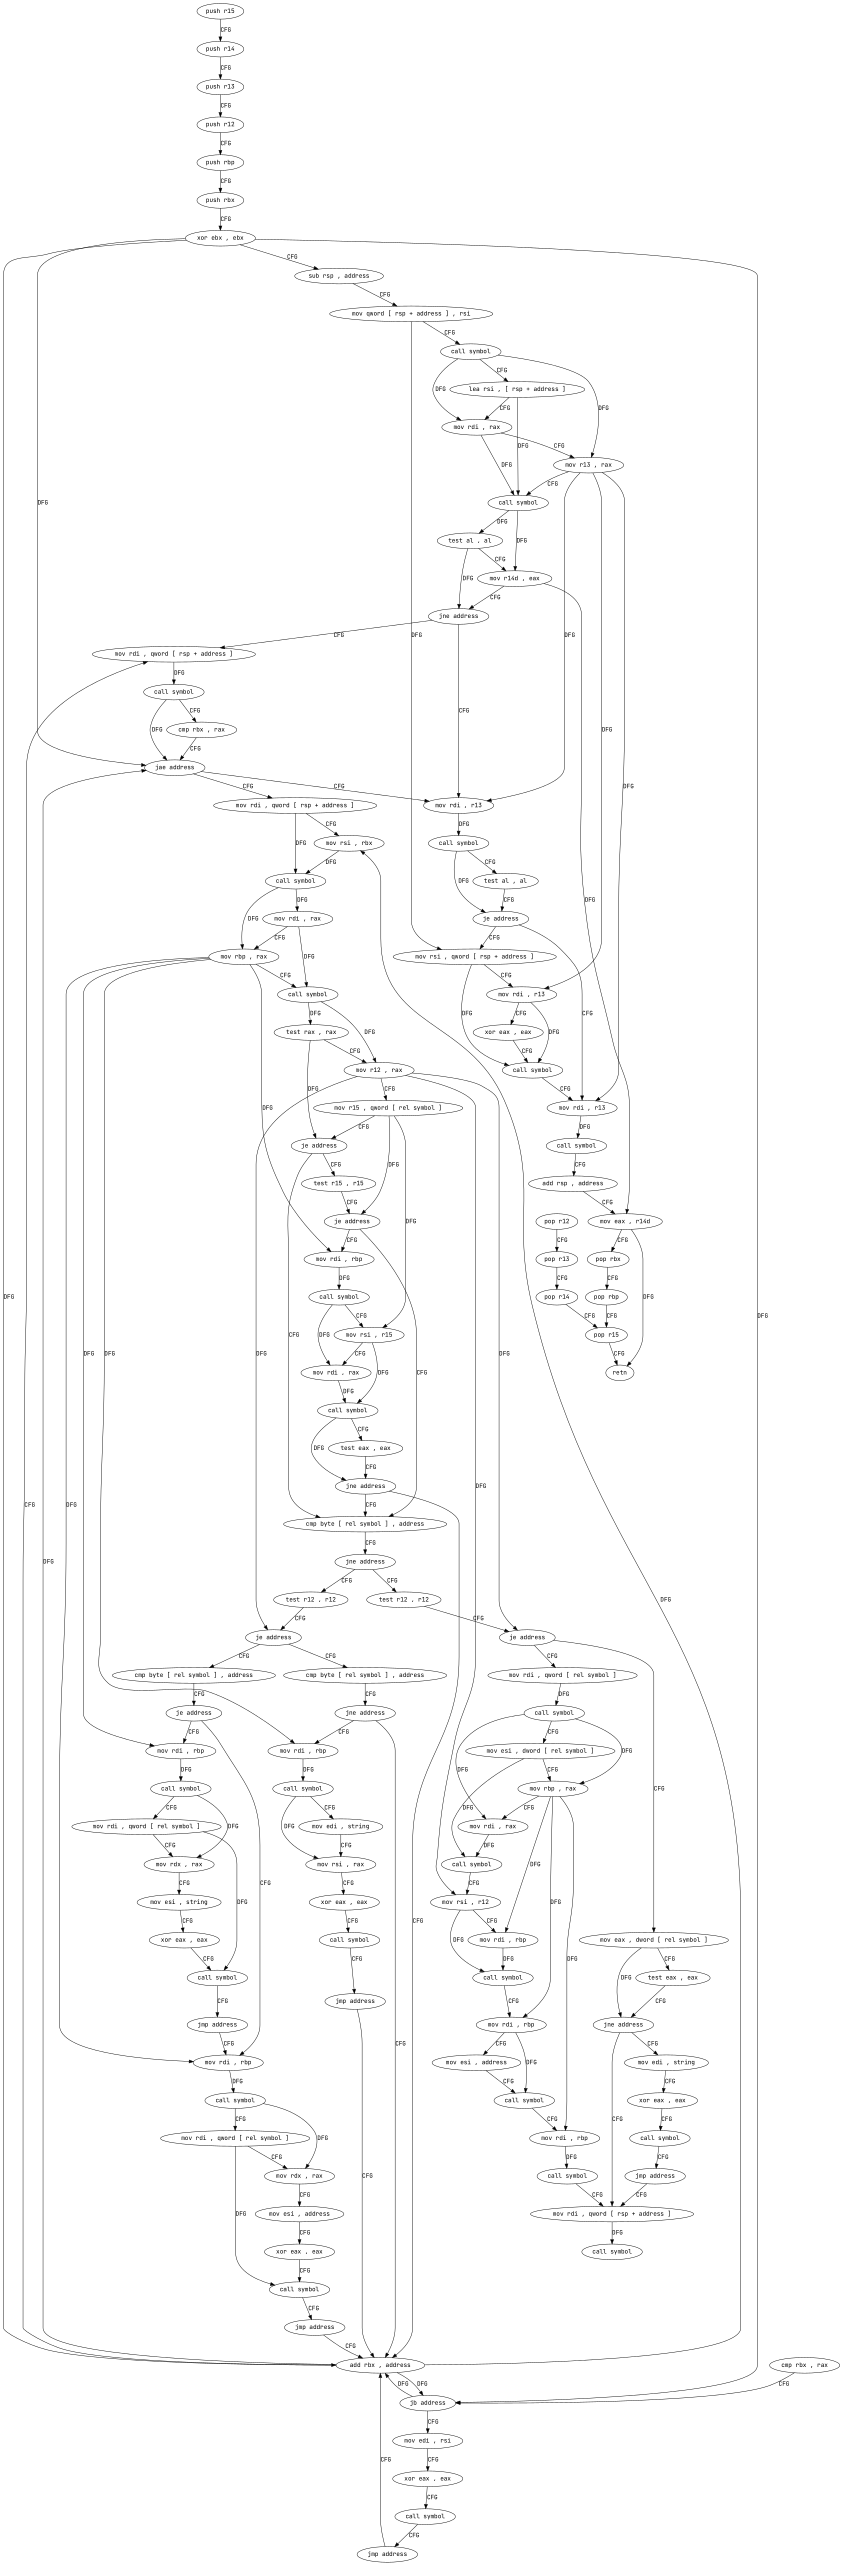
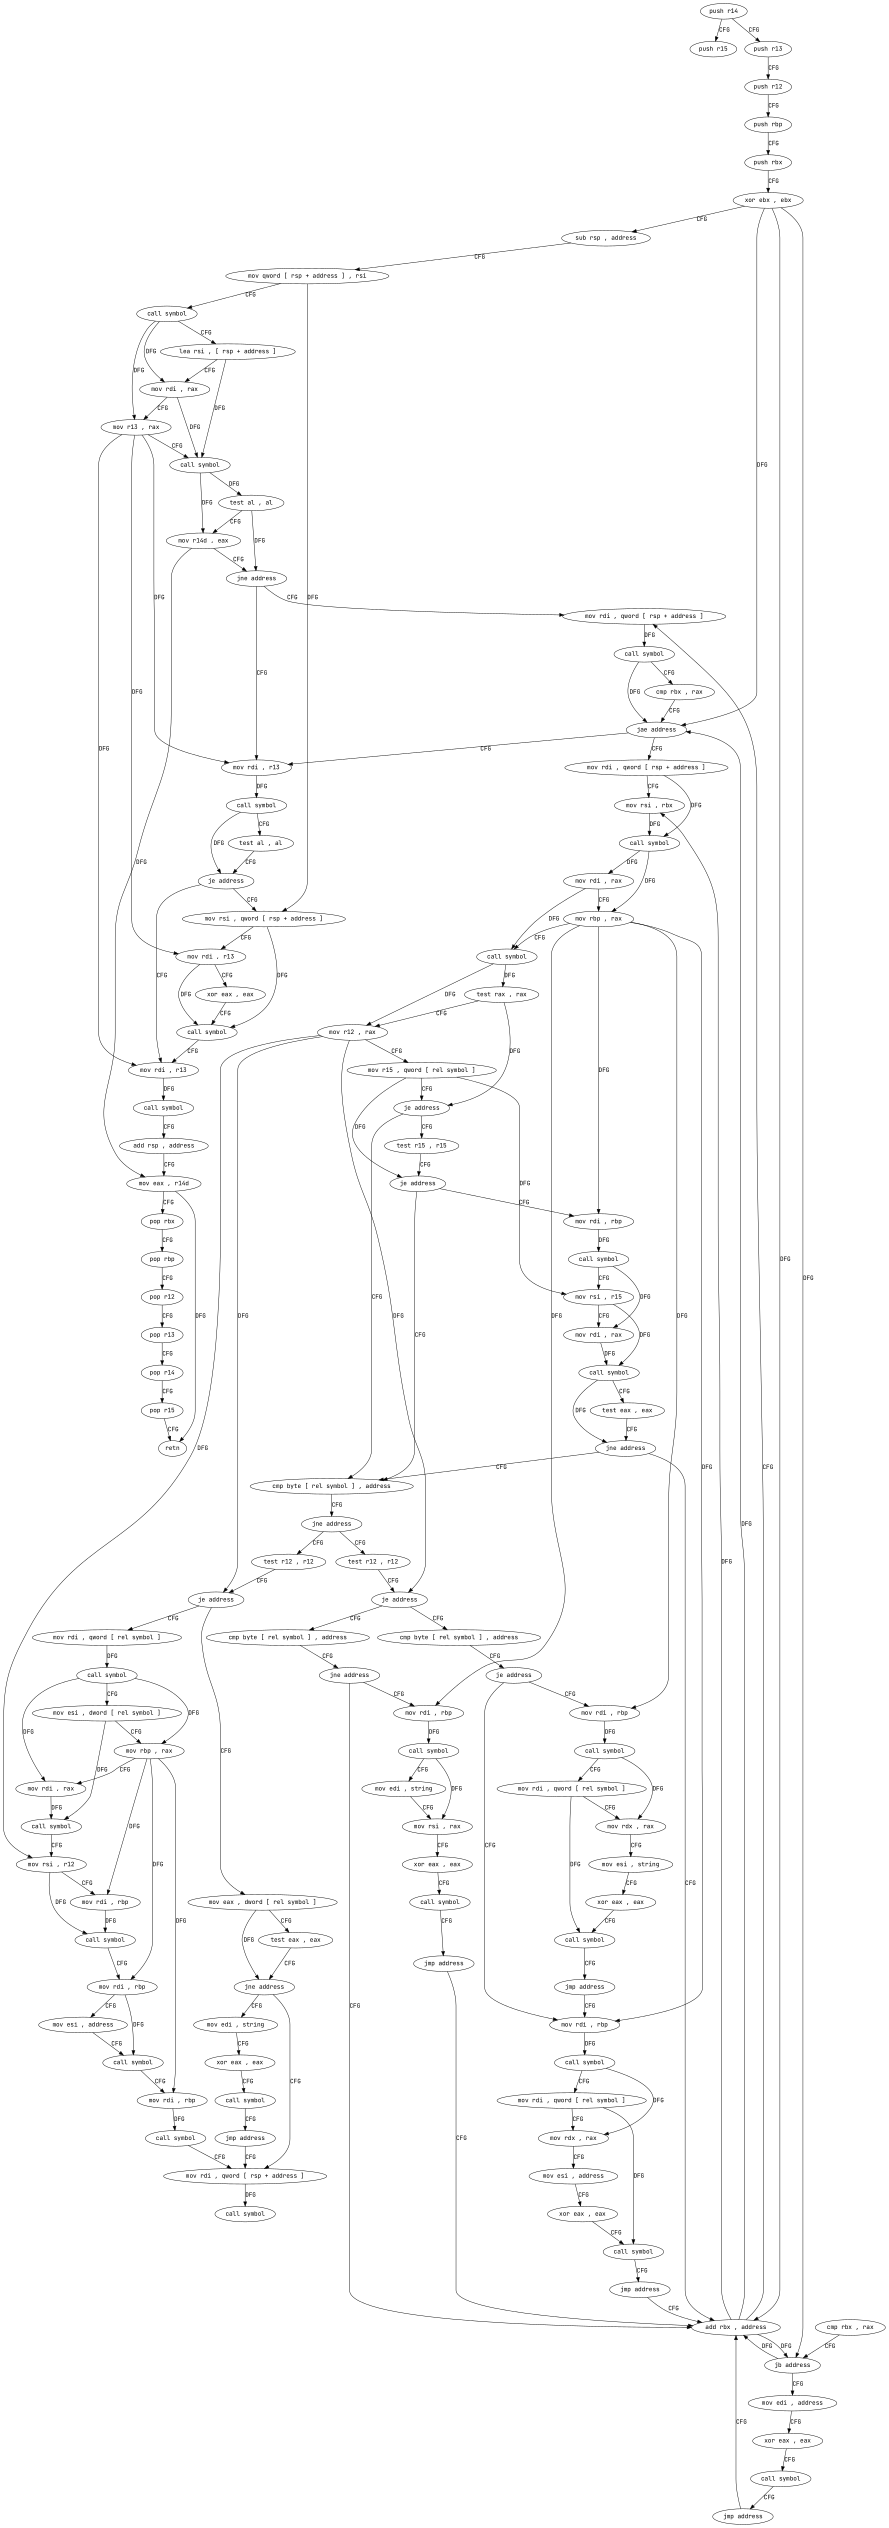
edge "push r15" -> "push r14": reversed
edge "pop rbp" -> "pop r15": now "pop rbp" -> "pop r12"
node "mov edi , rsi": label "mov edi , rsi" -> "mov edi , address"
